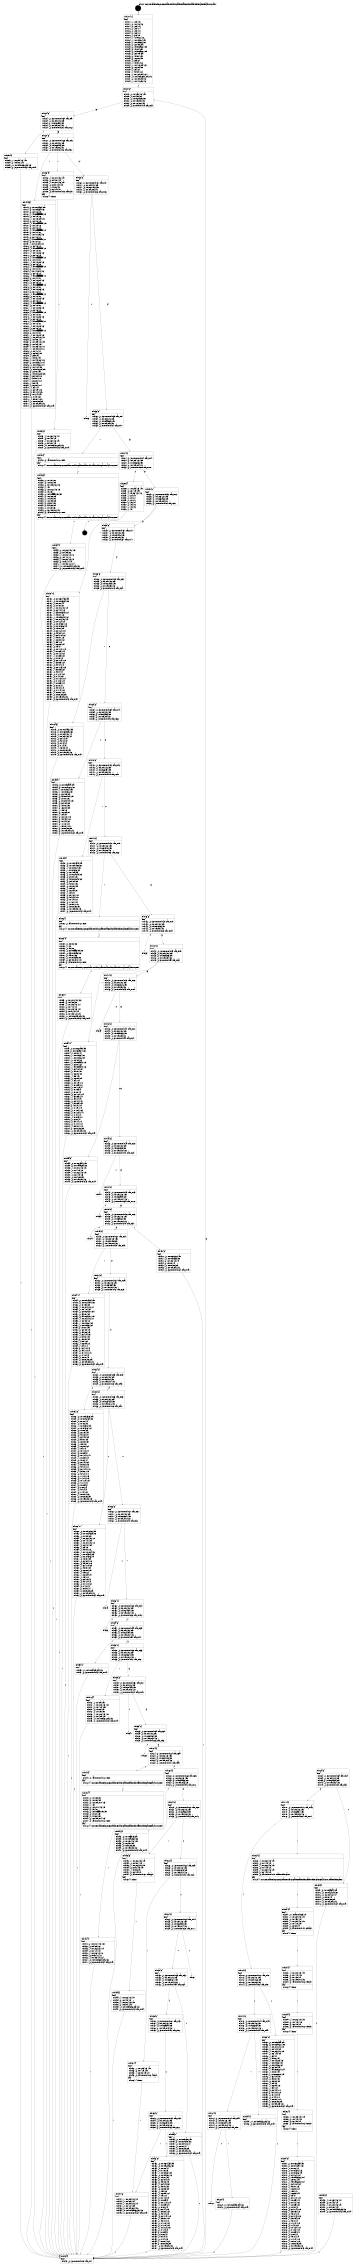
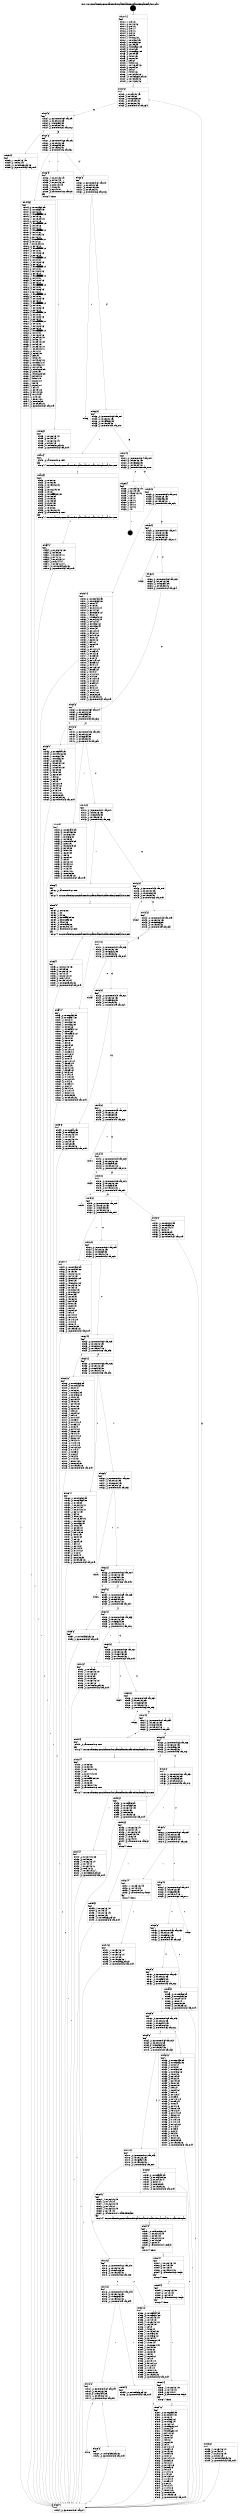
node "0x4023b7": added
node "0x40178a [53]": removed
edge "0x4016d8 [28]" -> "0x401974 [36]": now "0x4016d8 [28]" -> "0x4016f4 [28]"
